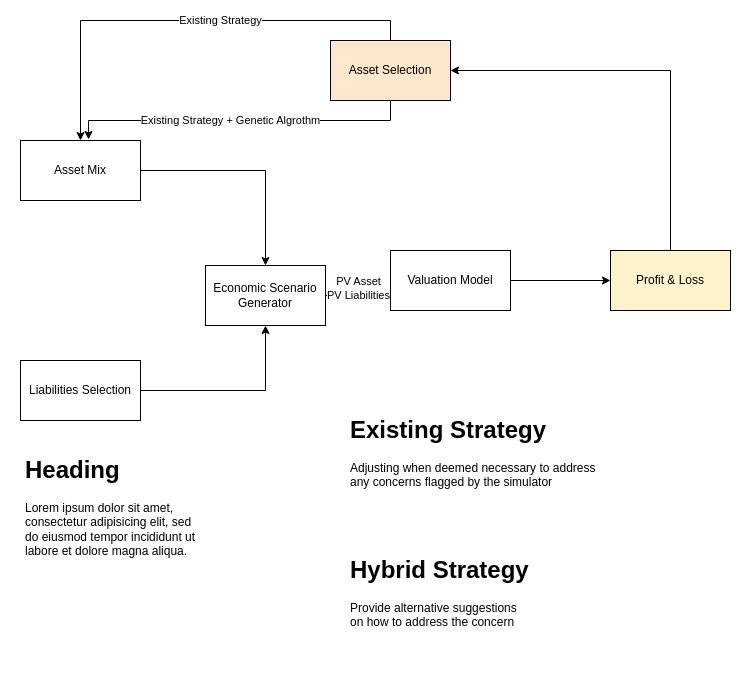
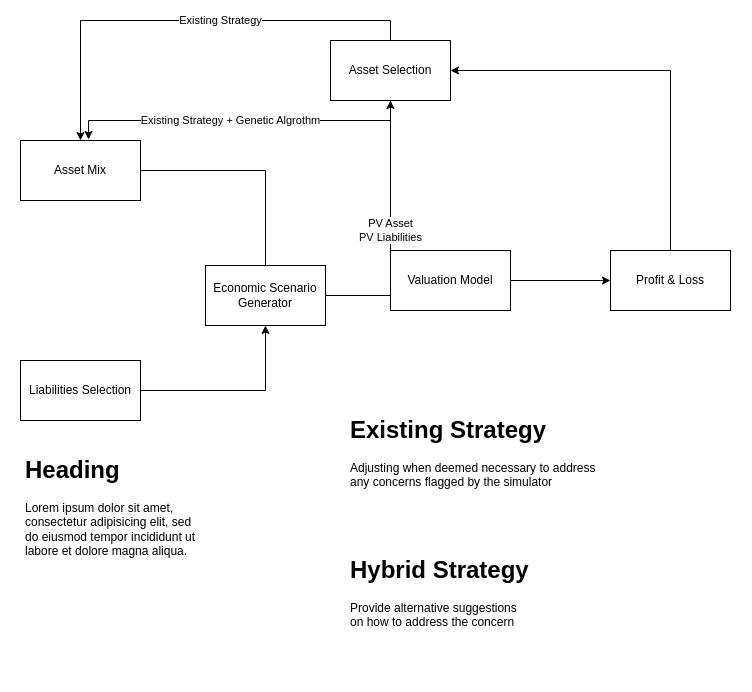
node "Asset Selection": fillcolor #ffe6cc -> #ffffff
edge "Asset Mix" -> "Economic Scenario Generator": arrowhead classic -> none
node "Profit & Loss": fillcolor #fff2cc -> #ffffff
edge "Economic Scenario Generator" -> "Valuation Model": now "Economic Scenario Generator" -> "Asset Selection"
